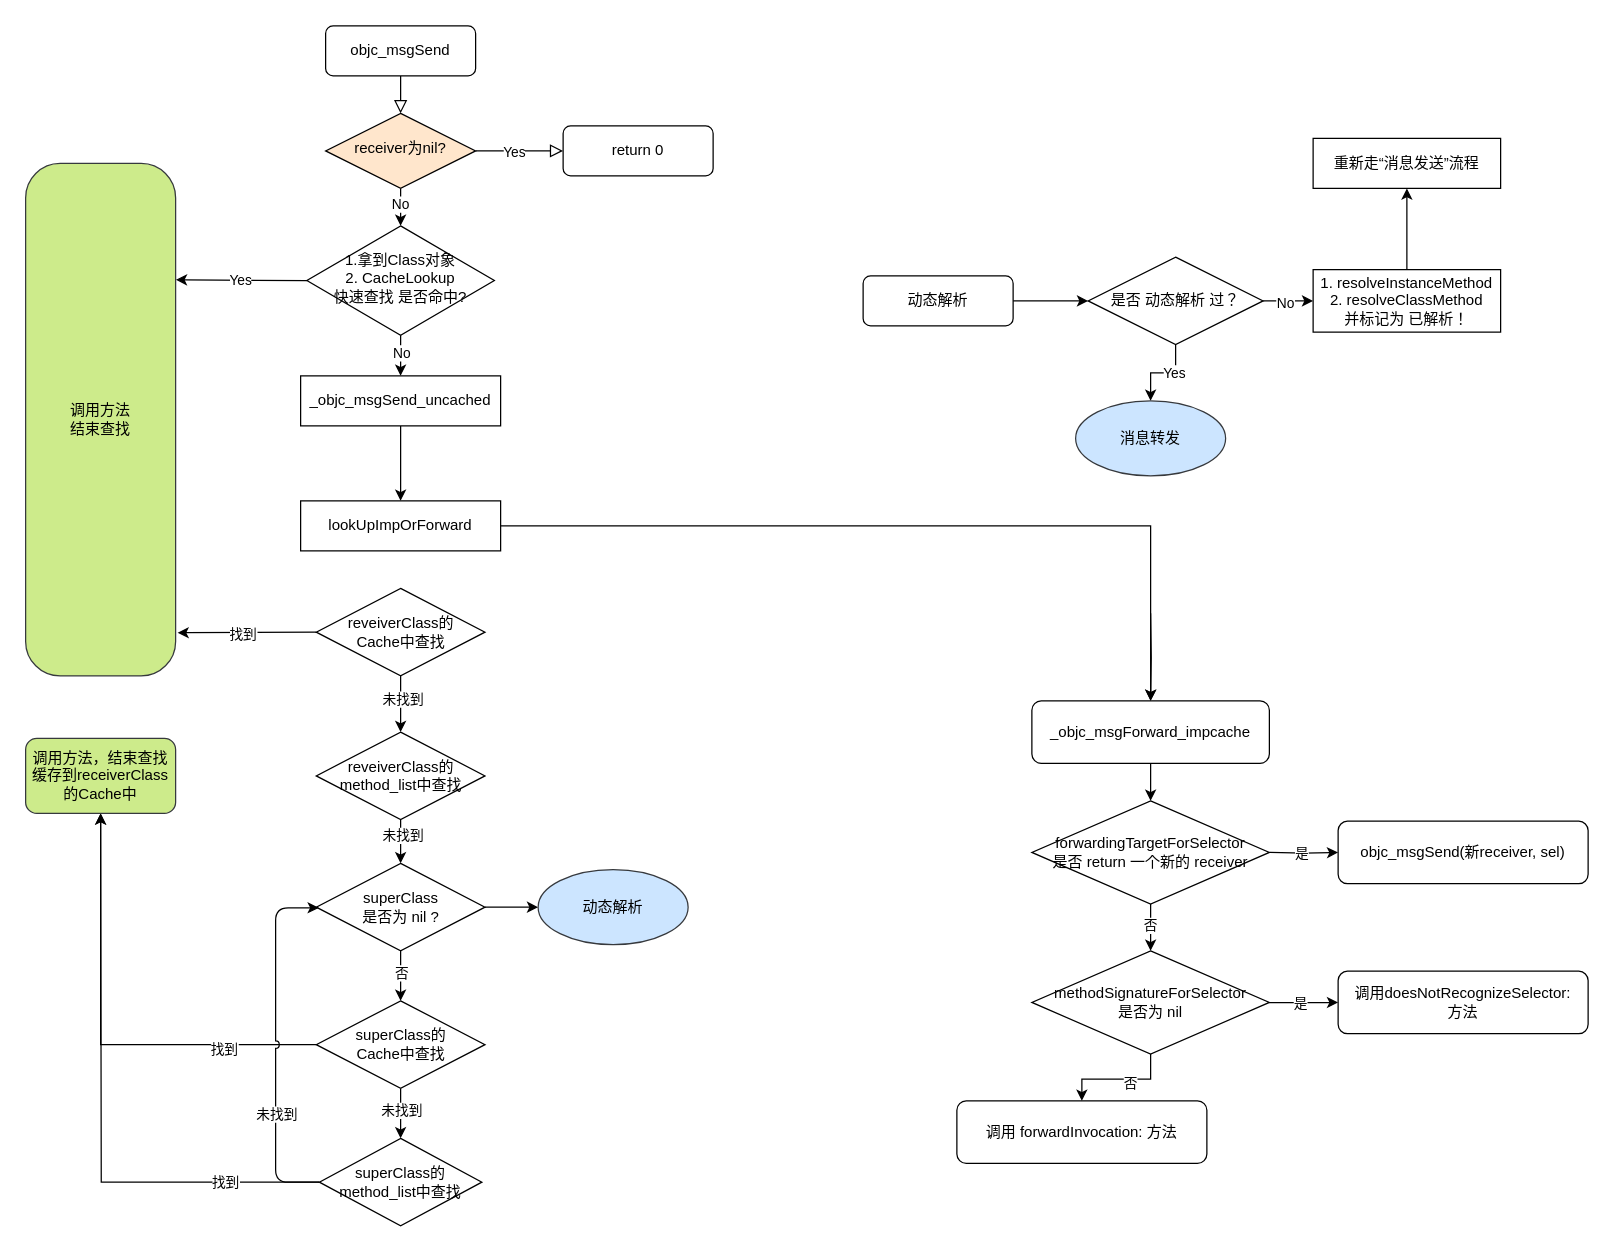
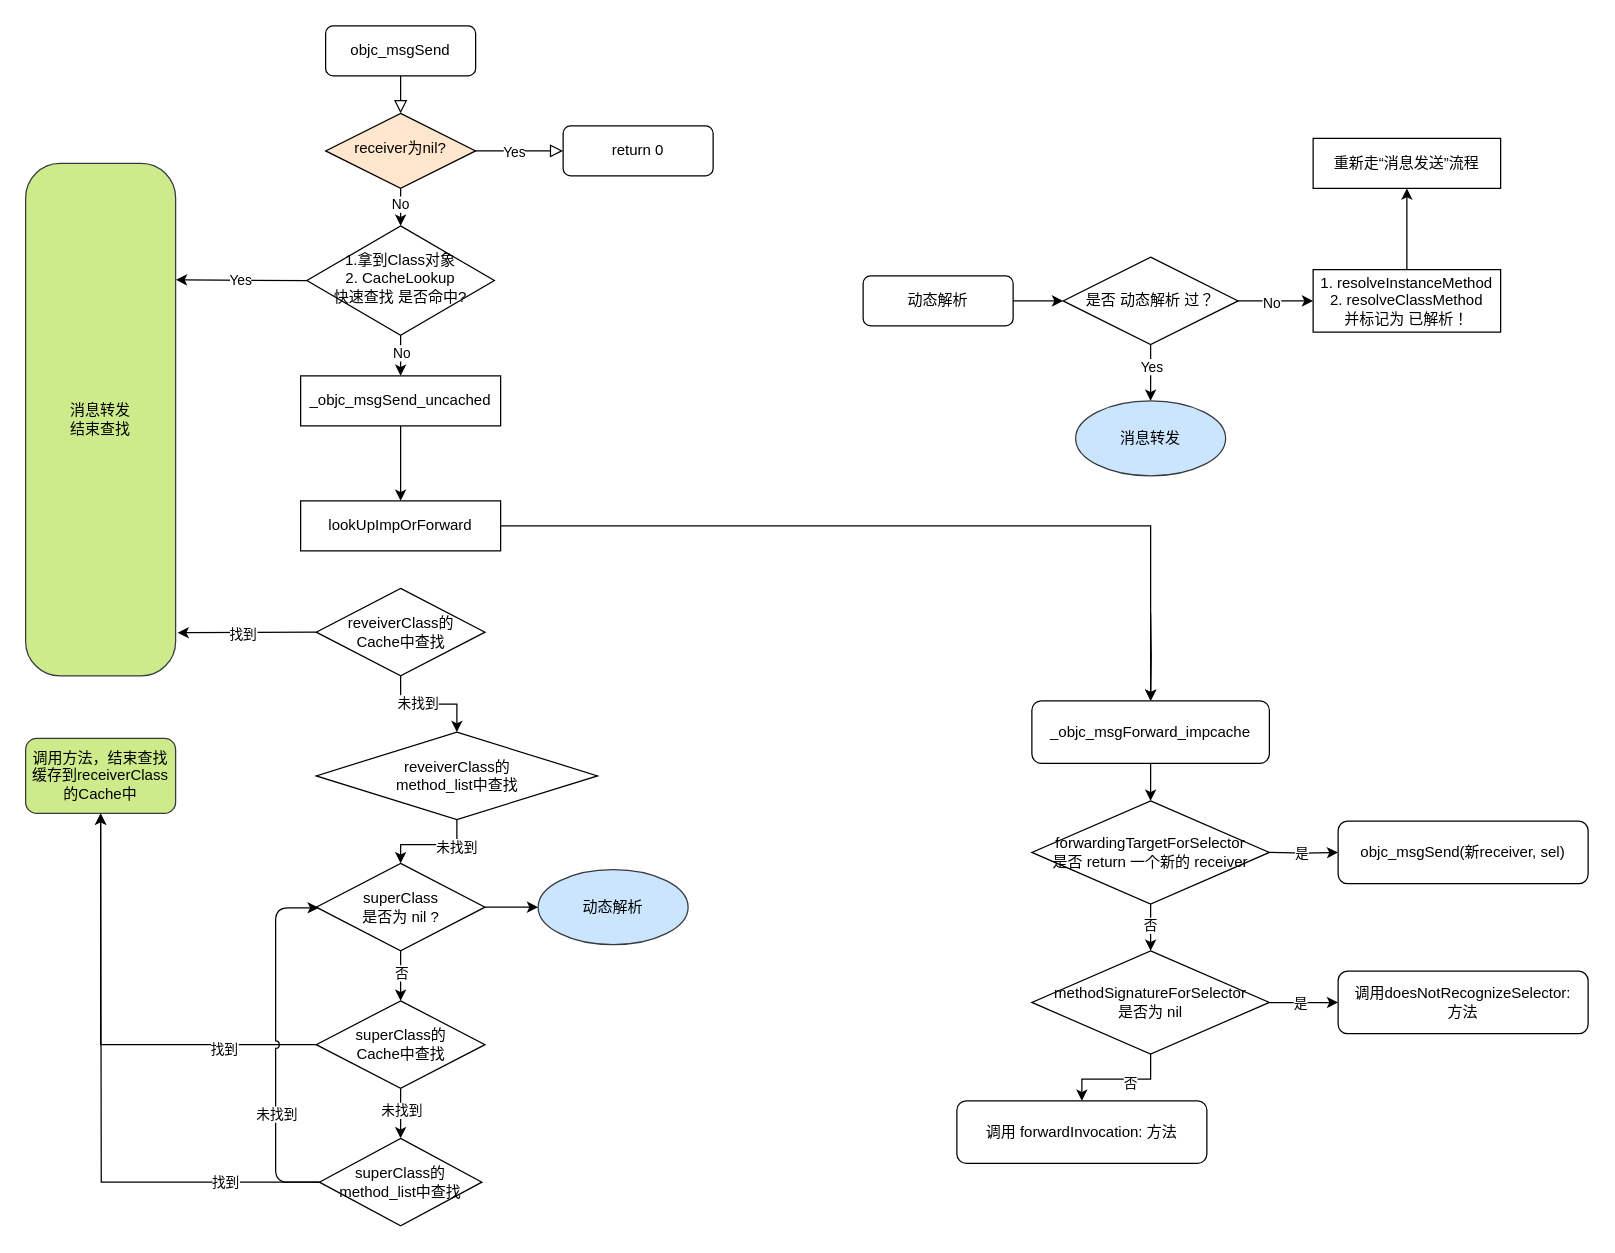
node "是否 动态解析 过？": moved (1176, 301) -> (1151, 301)
node "调用方法 结束查找": label "调用方法 结束查找" -> "消息转发 结束查找"
node "reveiverClass的 method_list中查找": size 169x88 -> 281x88
